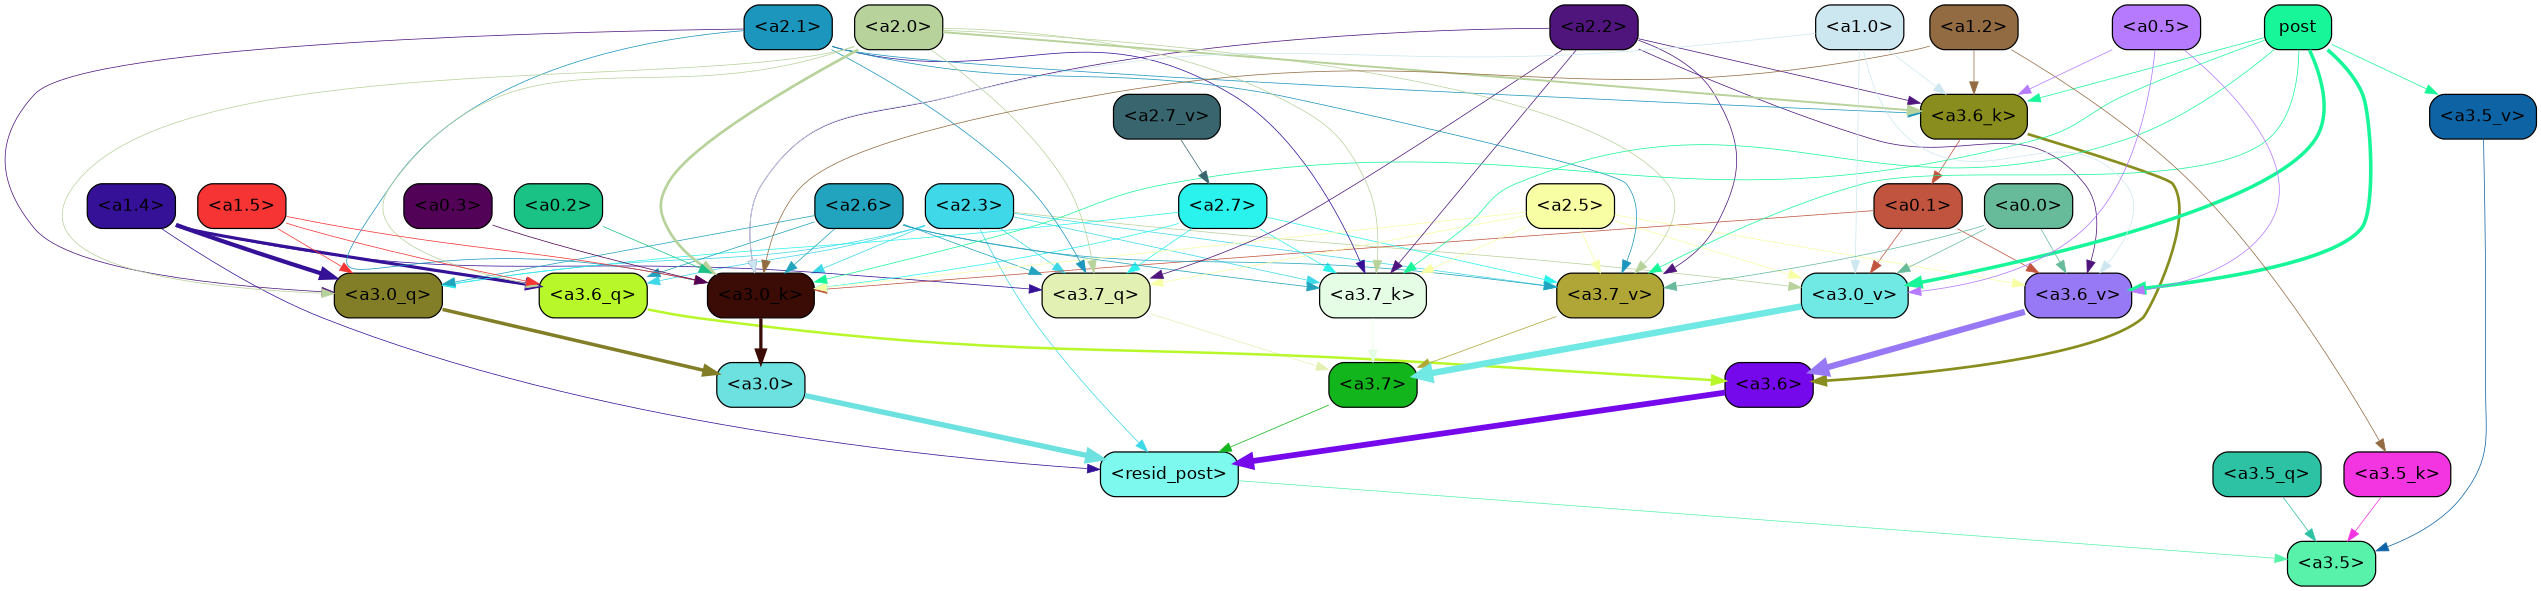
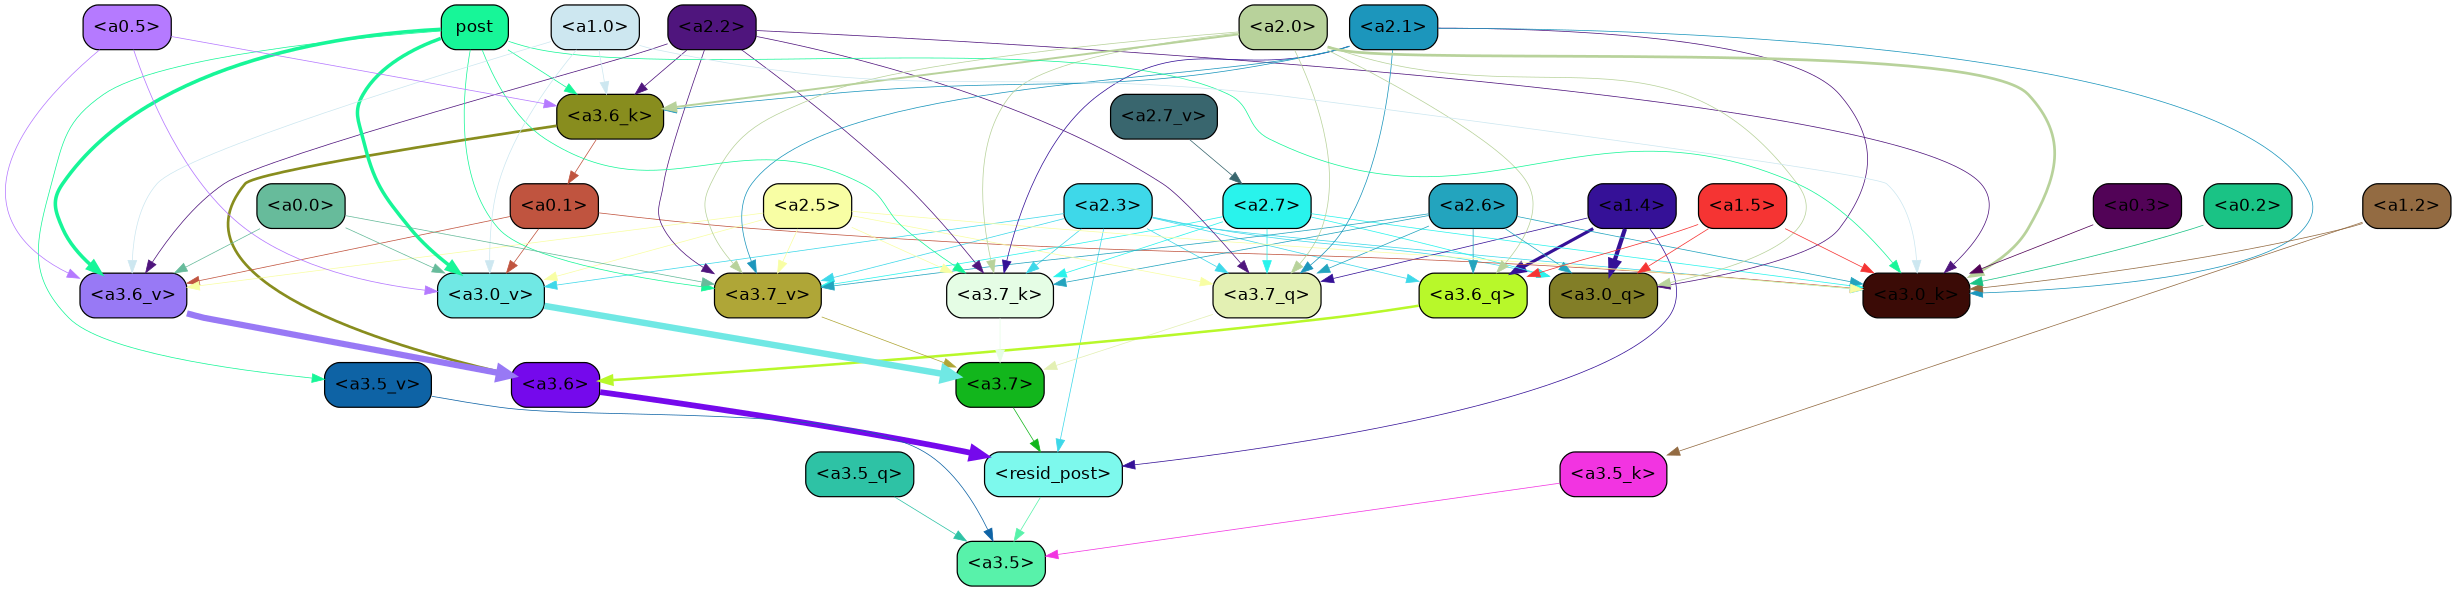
edge "<a1.2>" -> "<a3.6_k>": removed
edge "<a2.3>" -> "<a3.0_v>": color #b8d29b -> #3ed8e9
node "<a3.0>": removed
